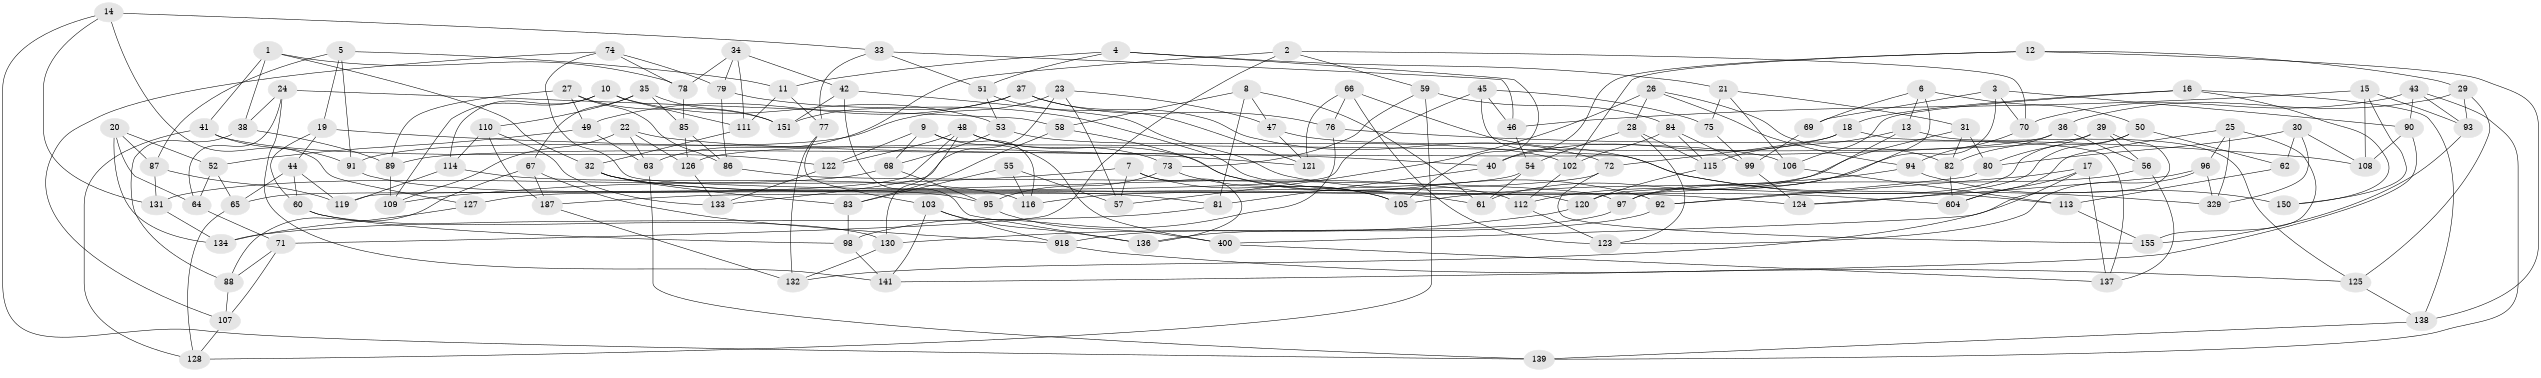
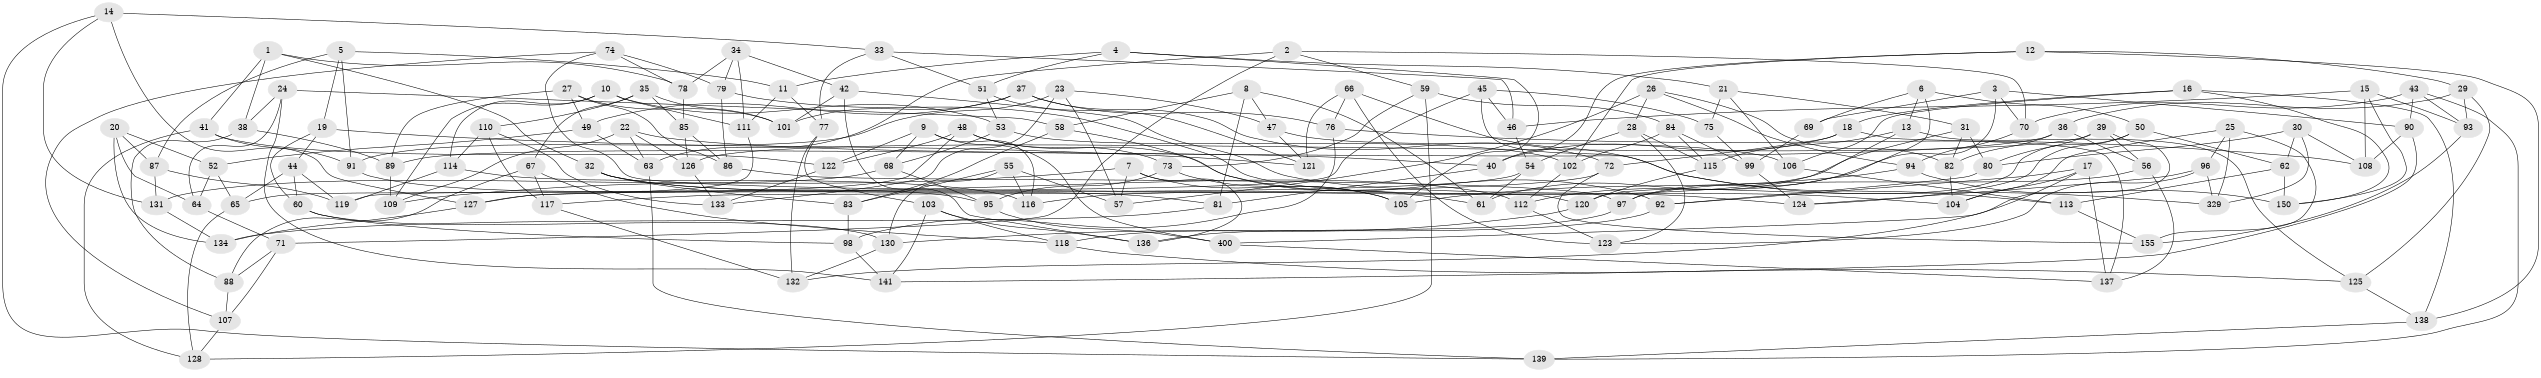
node "151": label "151" -> "101"
edge "111" -- "32": now "111" -- "127"
edge "62" -- "150": added
edge "48" -- "130": now "55" -- "130"
node "187": label "187" -> "117"
node "604": label "604" -> "104"
node "918": label "918" -> "118"
